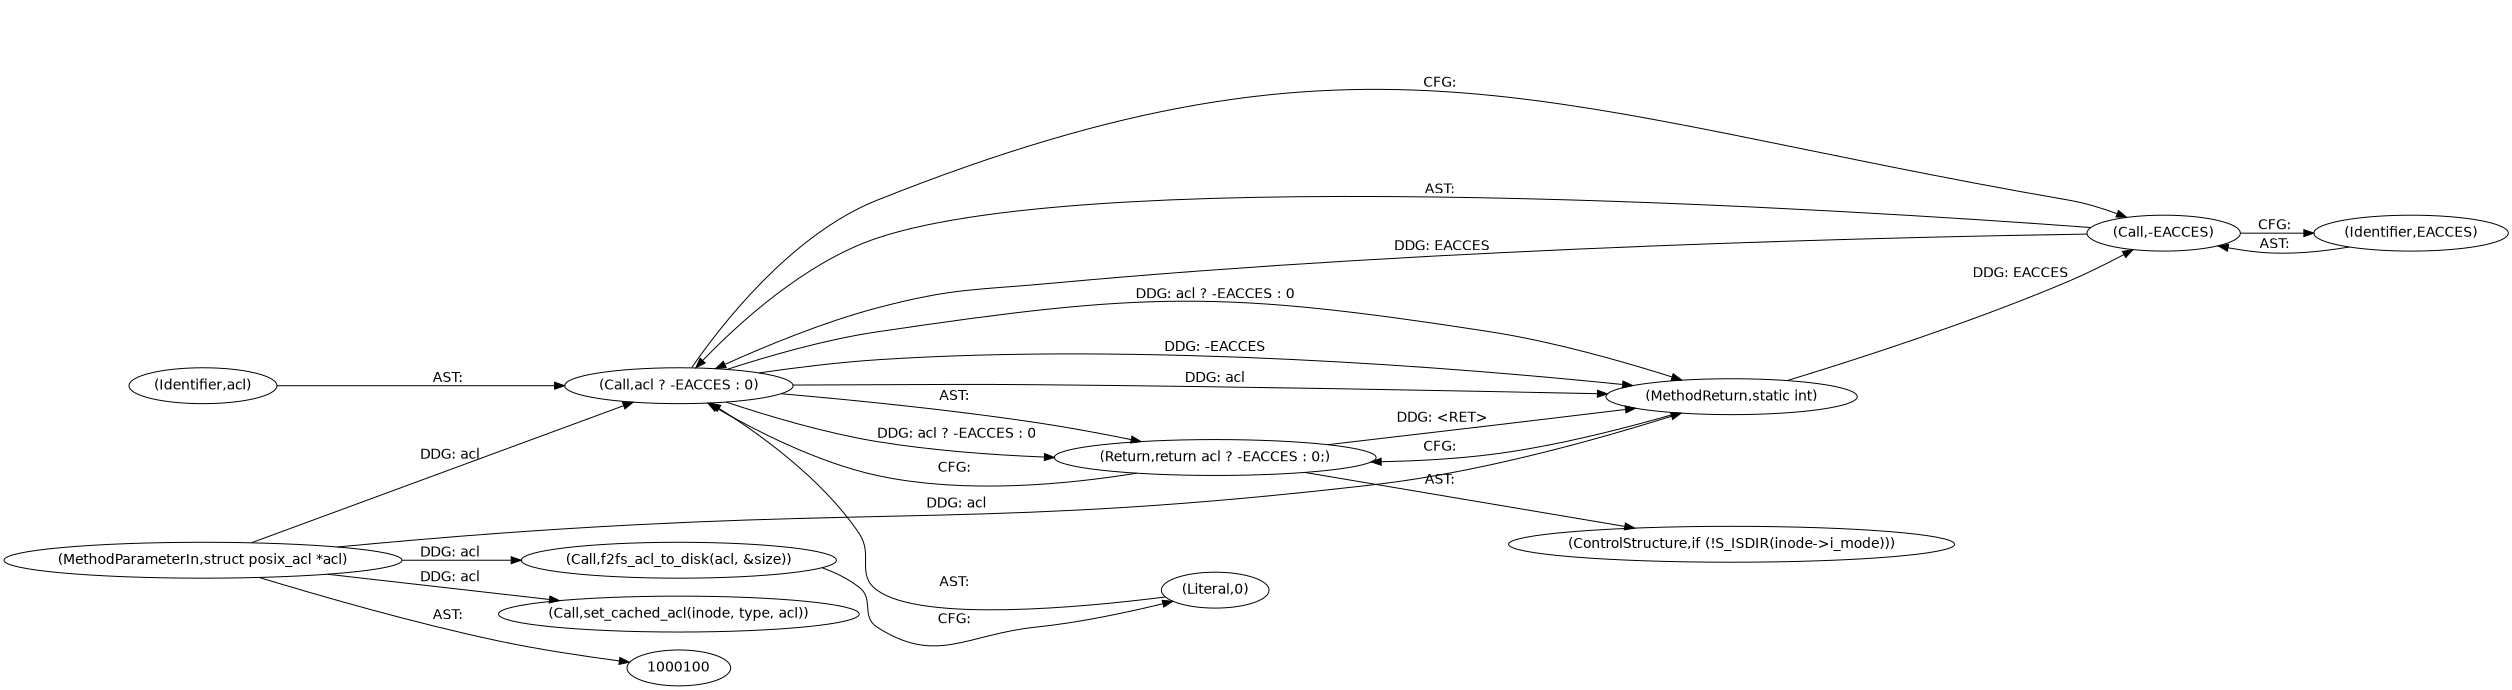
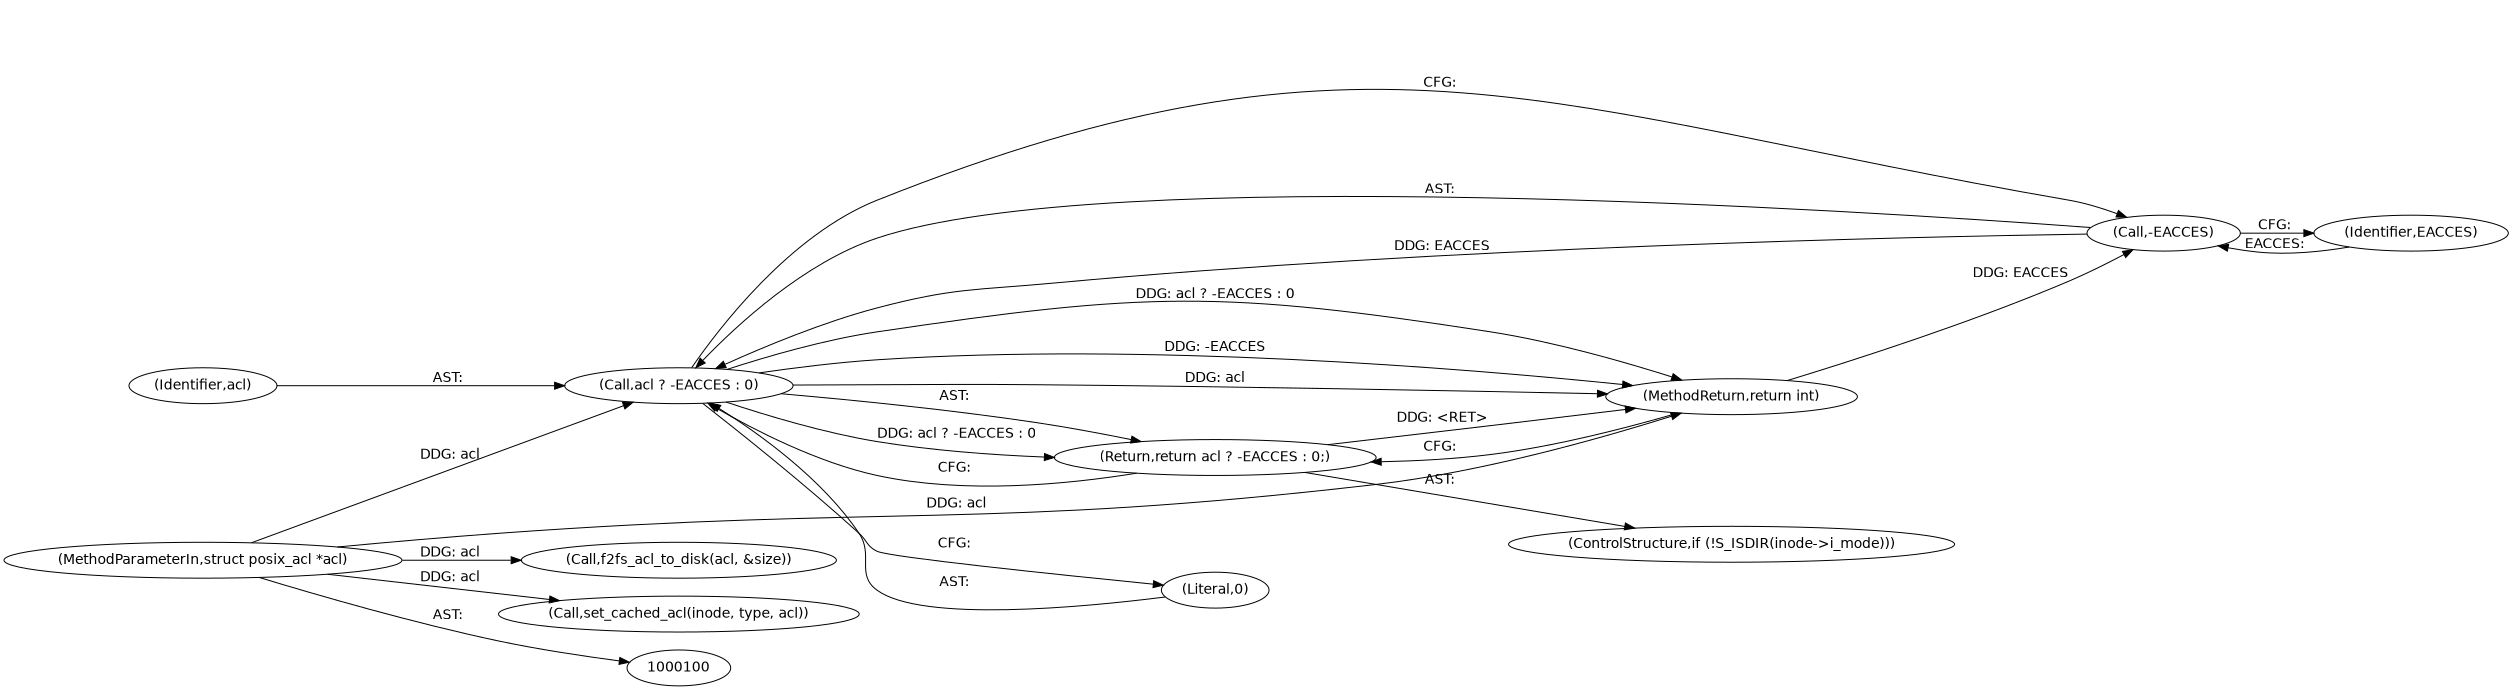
edge "(Identifier,EACCES)" -> "(Call,-EACCES)": label "AST: " -> "EACCES: "
node "(MethodReturn,static int)": label "(MethodReturn,static int)" -> "(MethodReturn,return int)"
edge "(Call,f2fs_acl_to_disk(acl, &size))" -> "(Literal,0)": now "(Call,acl ? -EACCES : 0)" -> "(Literal,0)"
